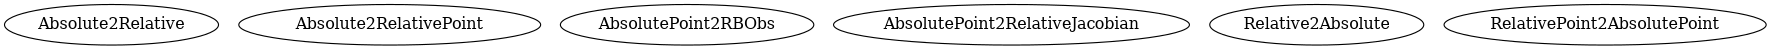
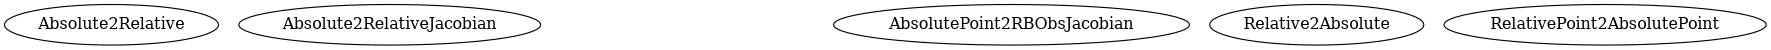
node "Absolute2RelativePoint": label "Absolute2RelativePoint" -> "Absolute2RelativeJacobian"
node "AbsolutePoint2RBObs": removed
node "AbsolutePoint2RelativeJacobian": label "AbsolutePoint2RelativeJacobian" -> "AbsolutePoint2RBObsJacobian"
